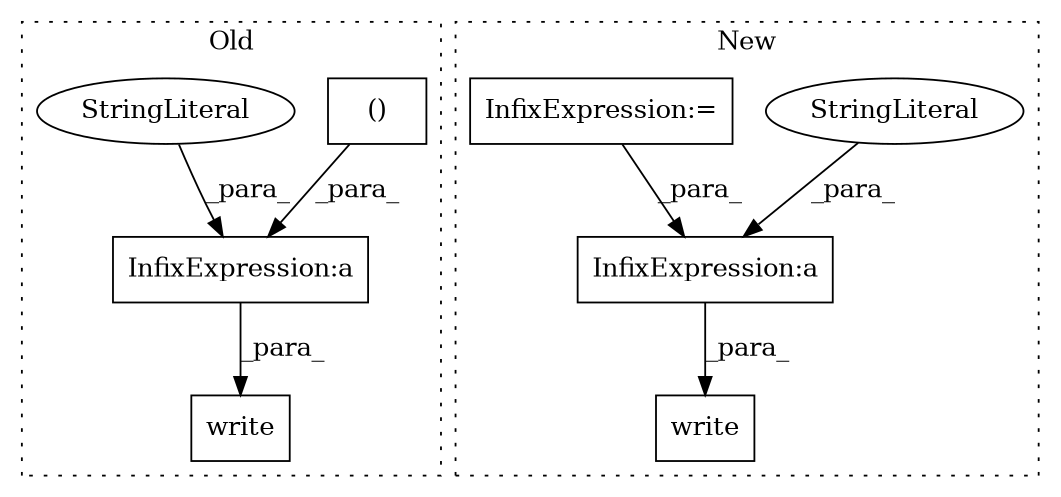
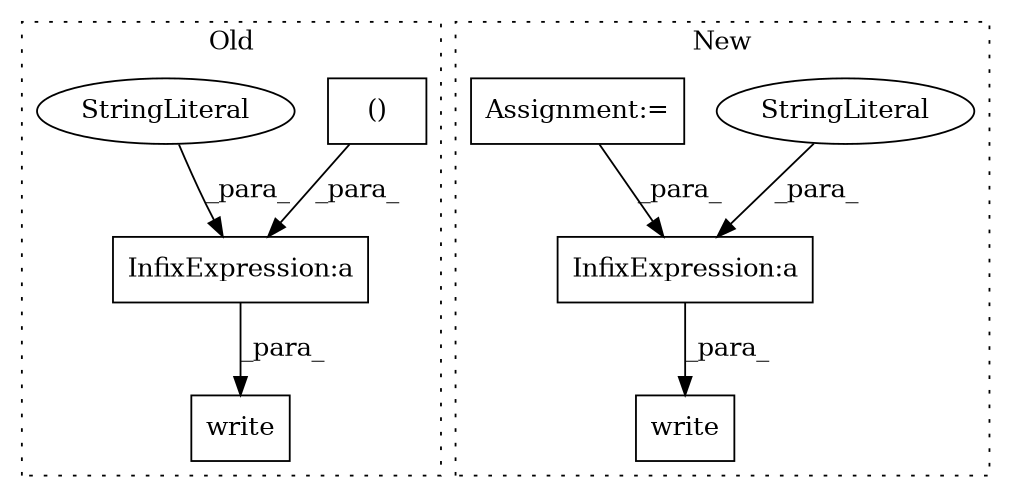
node "InfixExpression:=": label "InfixExpression:=" -> "Assignment:="
